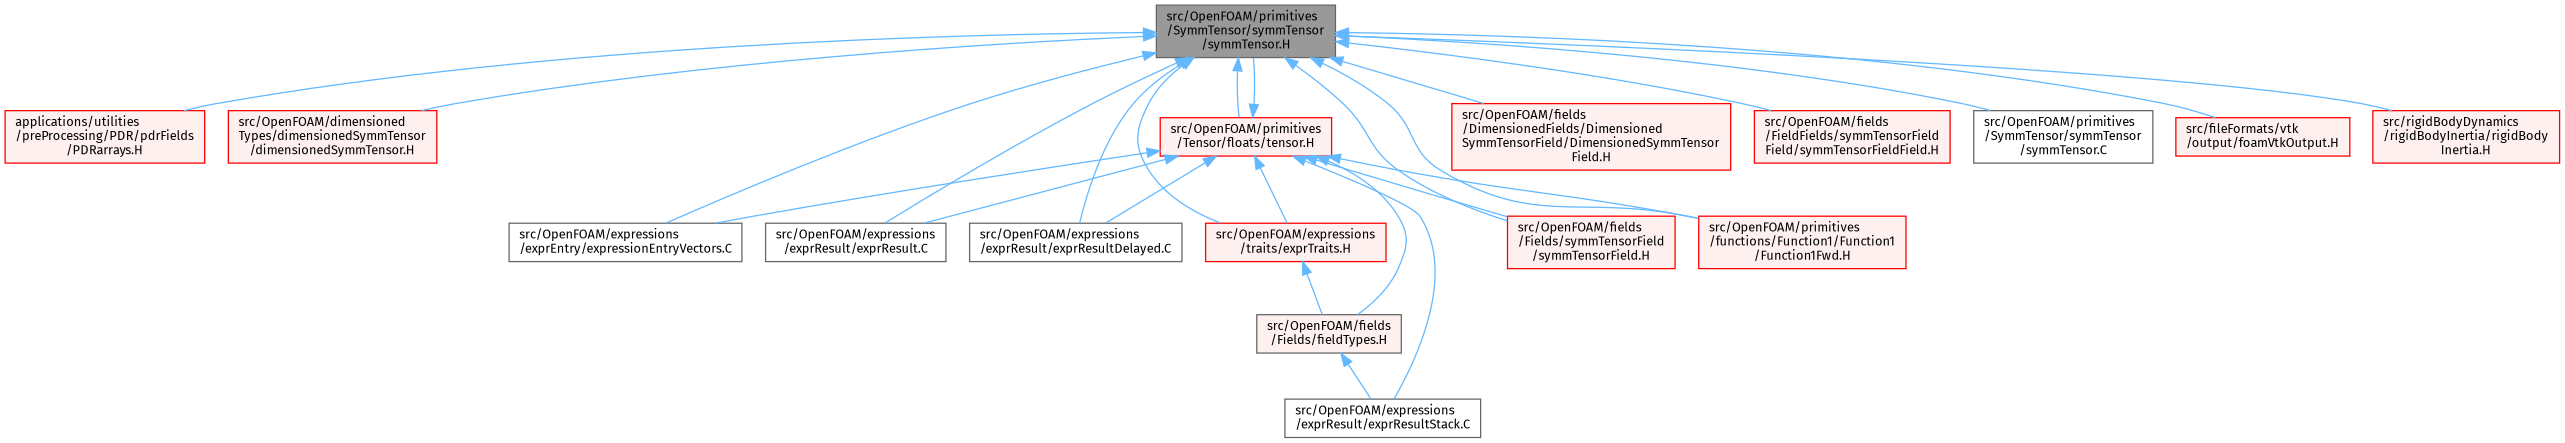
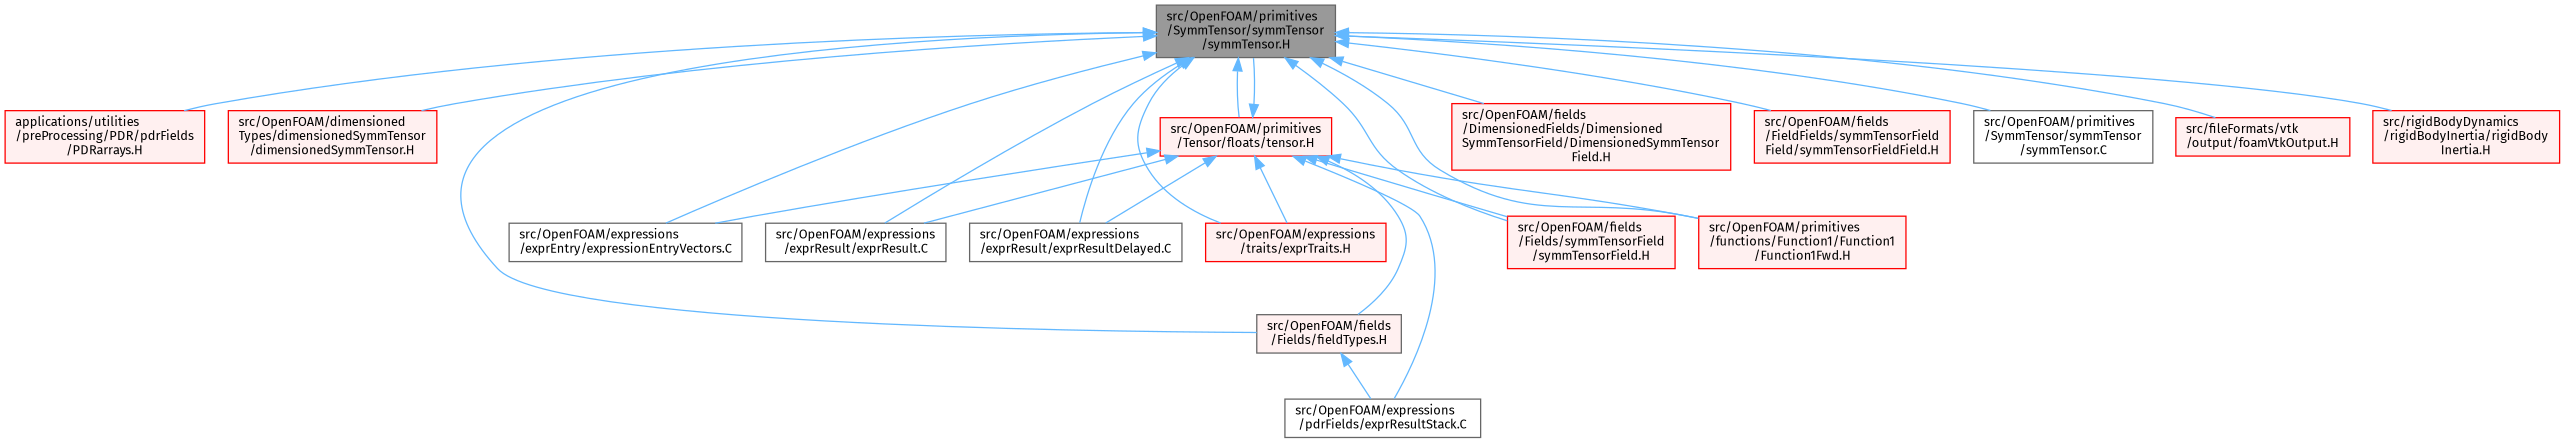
edge "src/OpenFOAM/fields /Fields/fieldTypes.H" -> "src/OpenFOAM/expressions /traits/exprTraits.H": now "src/OpenFOAM/fields /Fields/fieldTypes.H" -> "src/OpenFOAM/primitives /SymmTensor/symmTensor /symmTensor.H"
node "src/OpenFOAM/expressions /exprResult/exprResultStack.C": label "src/OpenFOAM/expressions /exprResult/exprResultStack.C" -> "src/OpenFOAM/expressions /pdrFields/exprResultStack.C"
